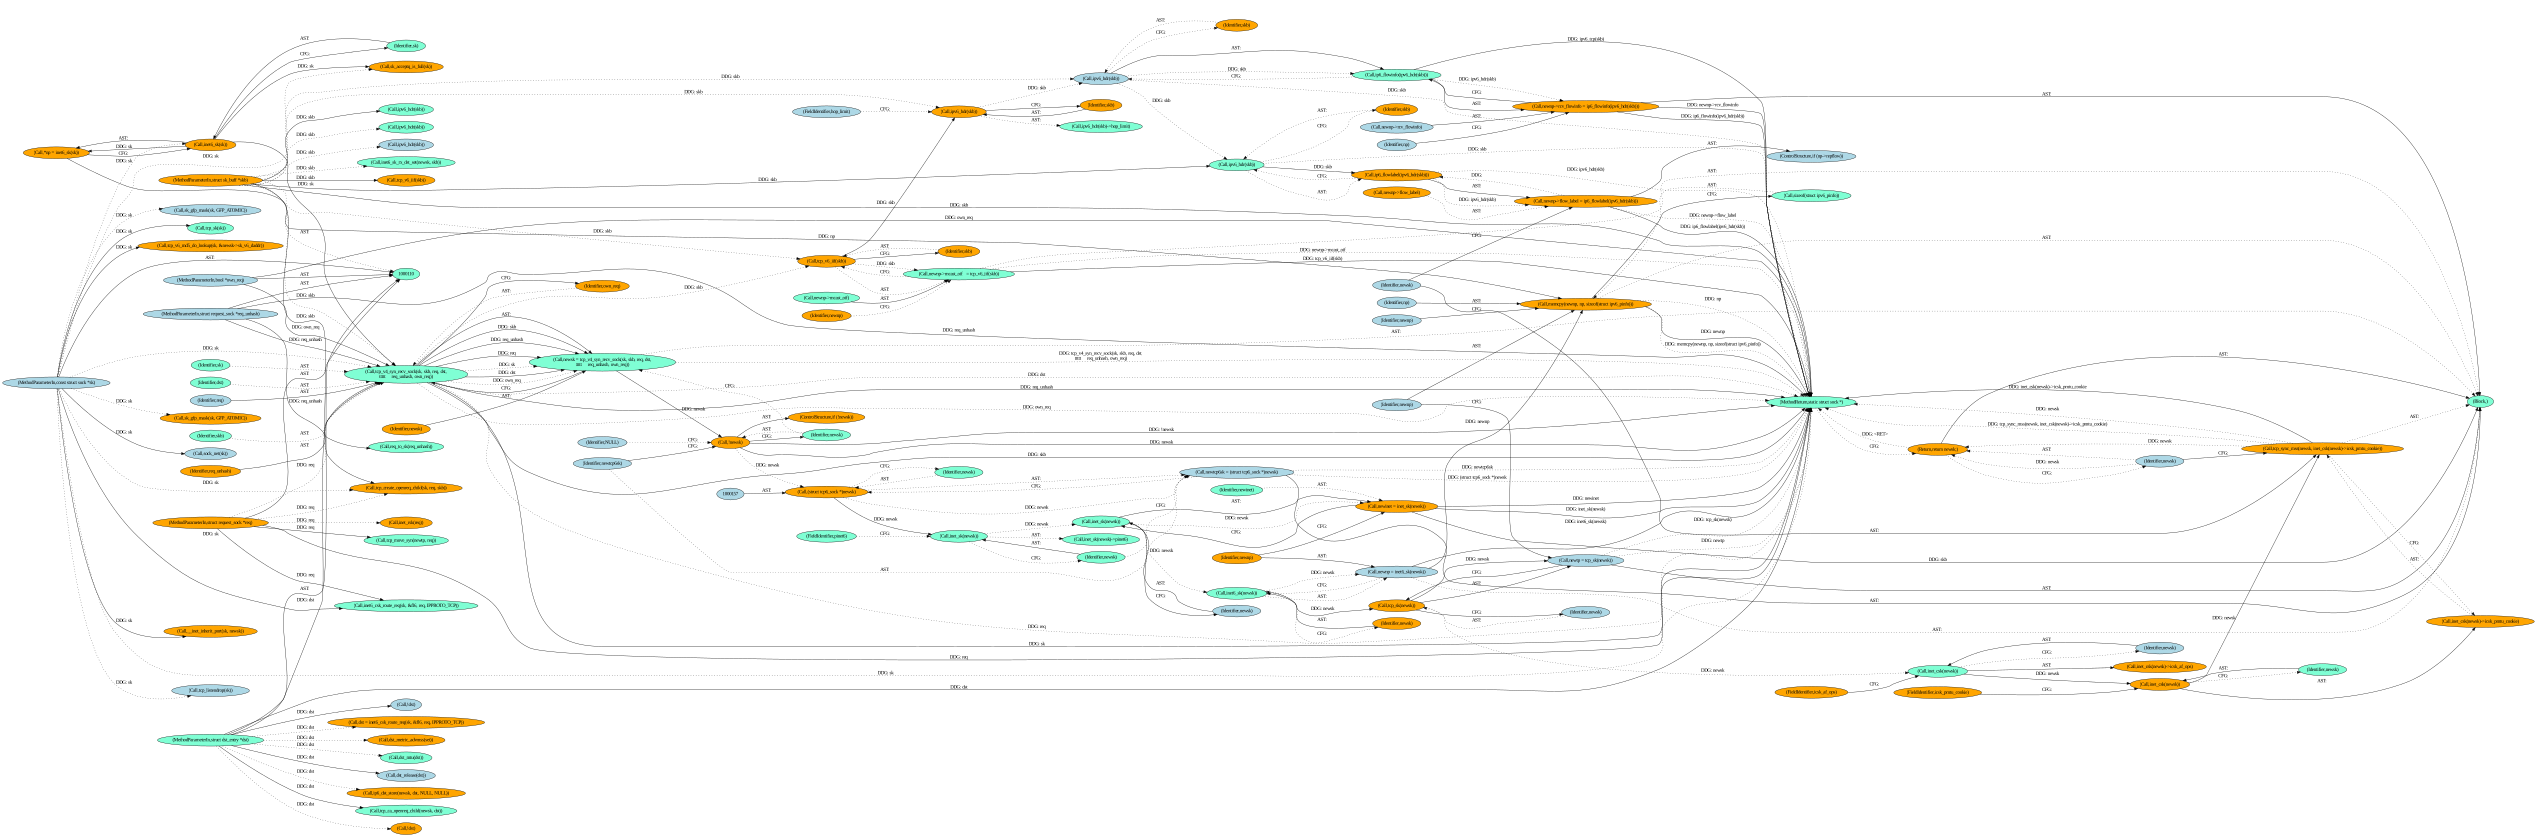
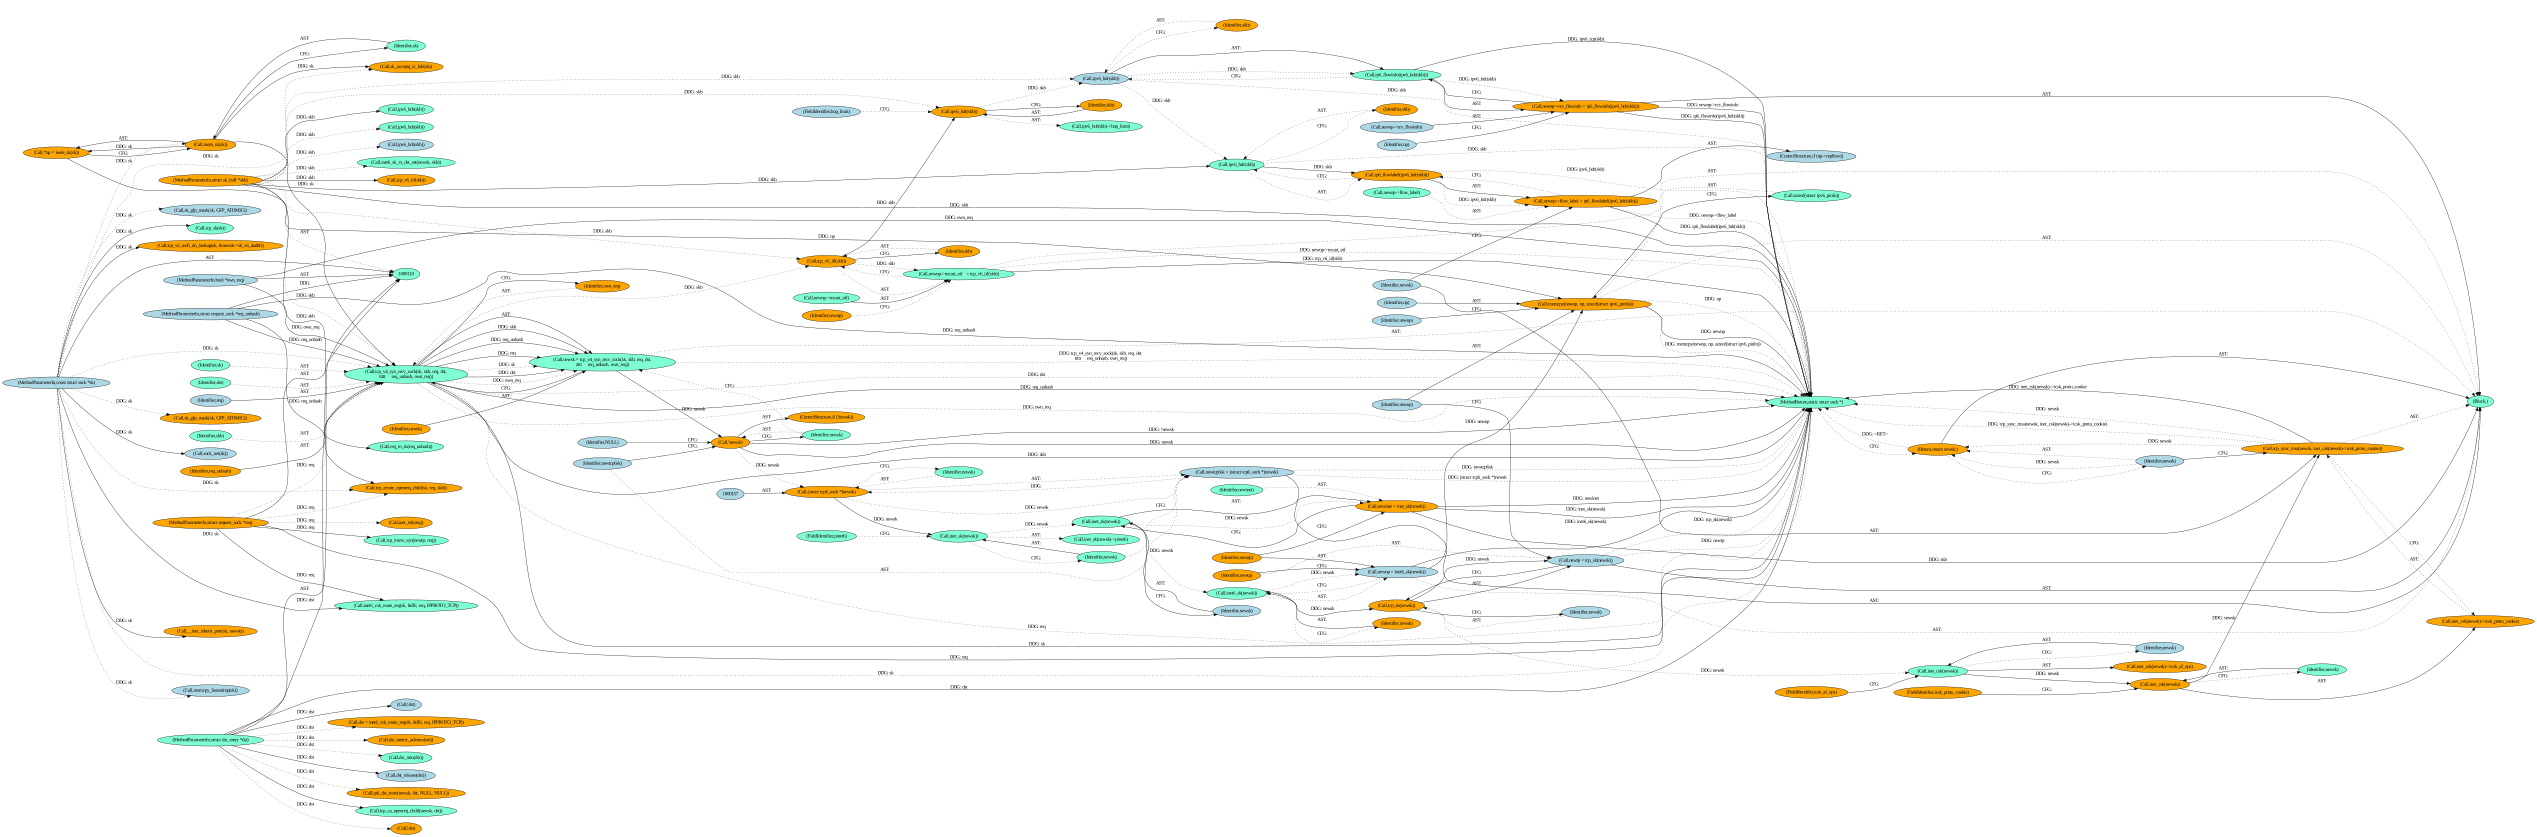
edge "(Call,newnp->flow_label = ip6_flowlabel(ipv6_hdr(skb)))" -> "(Call,ip6_flowlabel(ipv6_hdr(skb)))": label "DDG: " -> "CFG: "
node "(Call,newnp->flow_label)": fillcolor orange -> aquamarine
edge "(MethodParameterIn,struct request_sock *req_unhash)" -> "1000110": label "AST: " -> "DDG: "
edge "(Identifier,NULL)" -> "(Call,!newsk)": style dotted -> solid
edge "(Call,newtcp6sk = (struct tcp6_sock *)newsk)" -> "(Call,(struct tcp6_sock *)newsk)": label "CFG: " -> "DDG: "
node "(Identifier,newtp)": added
node "(Call,tcp_listendrop(sk))": label "(Call,tcp_listendrop(sk))" -> "(Call,memcpy_listendrop(sk))"
